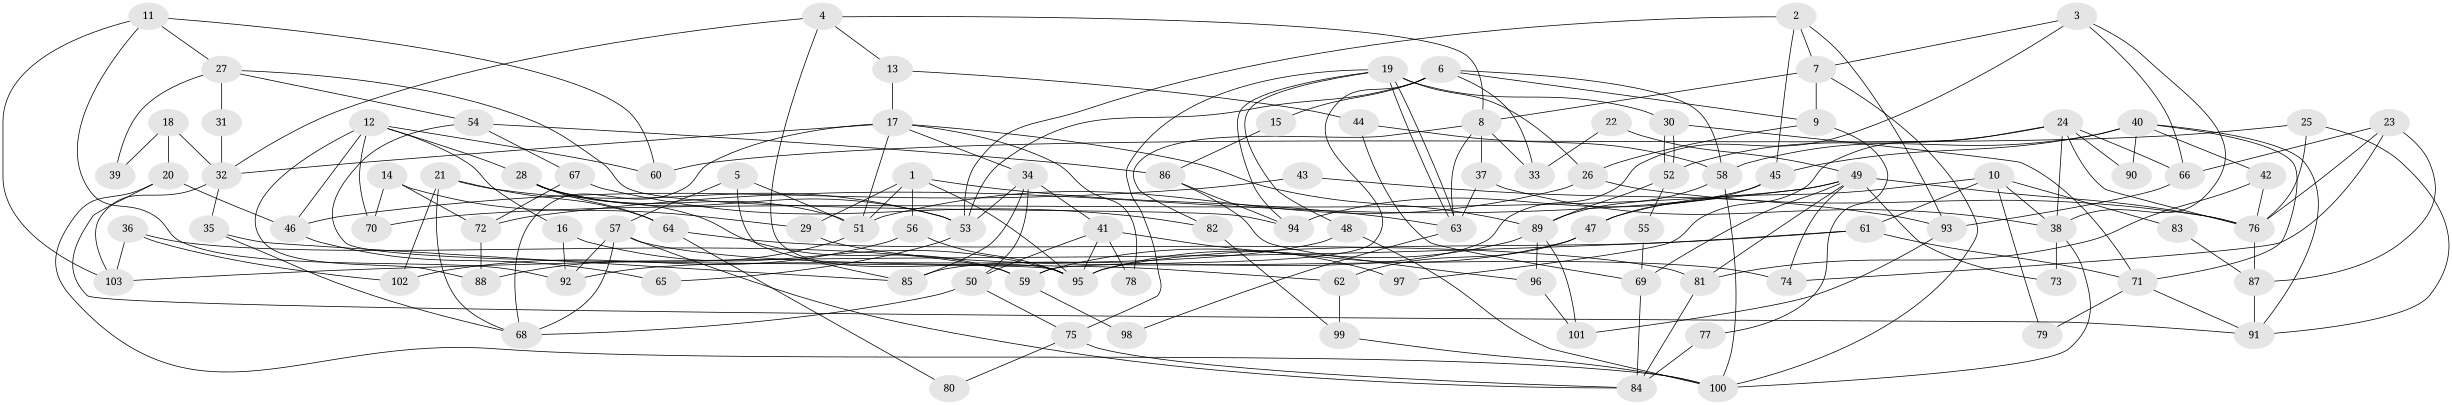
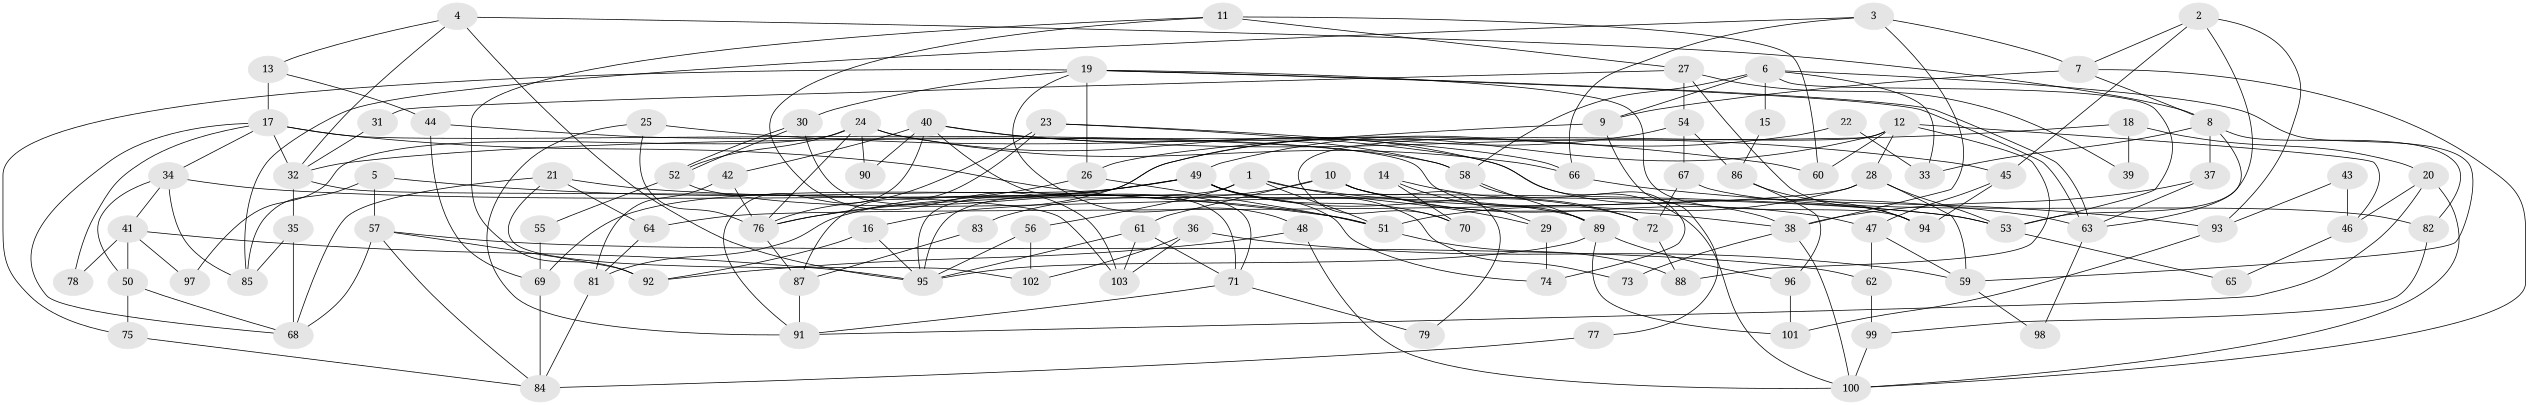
node "80": removed
